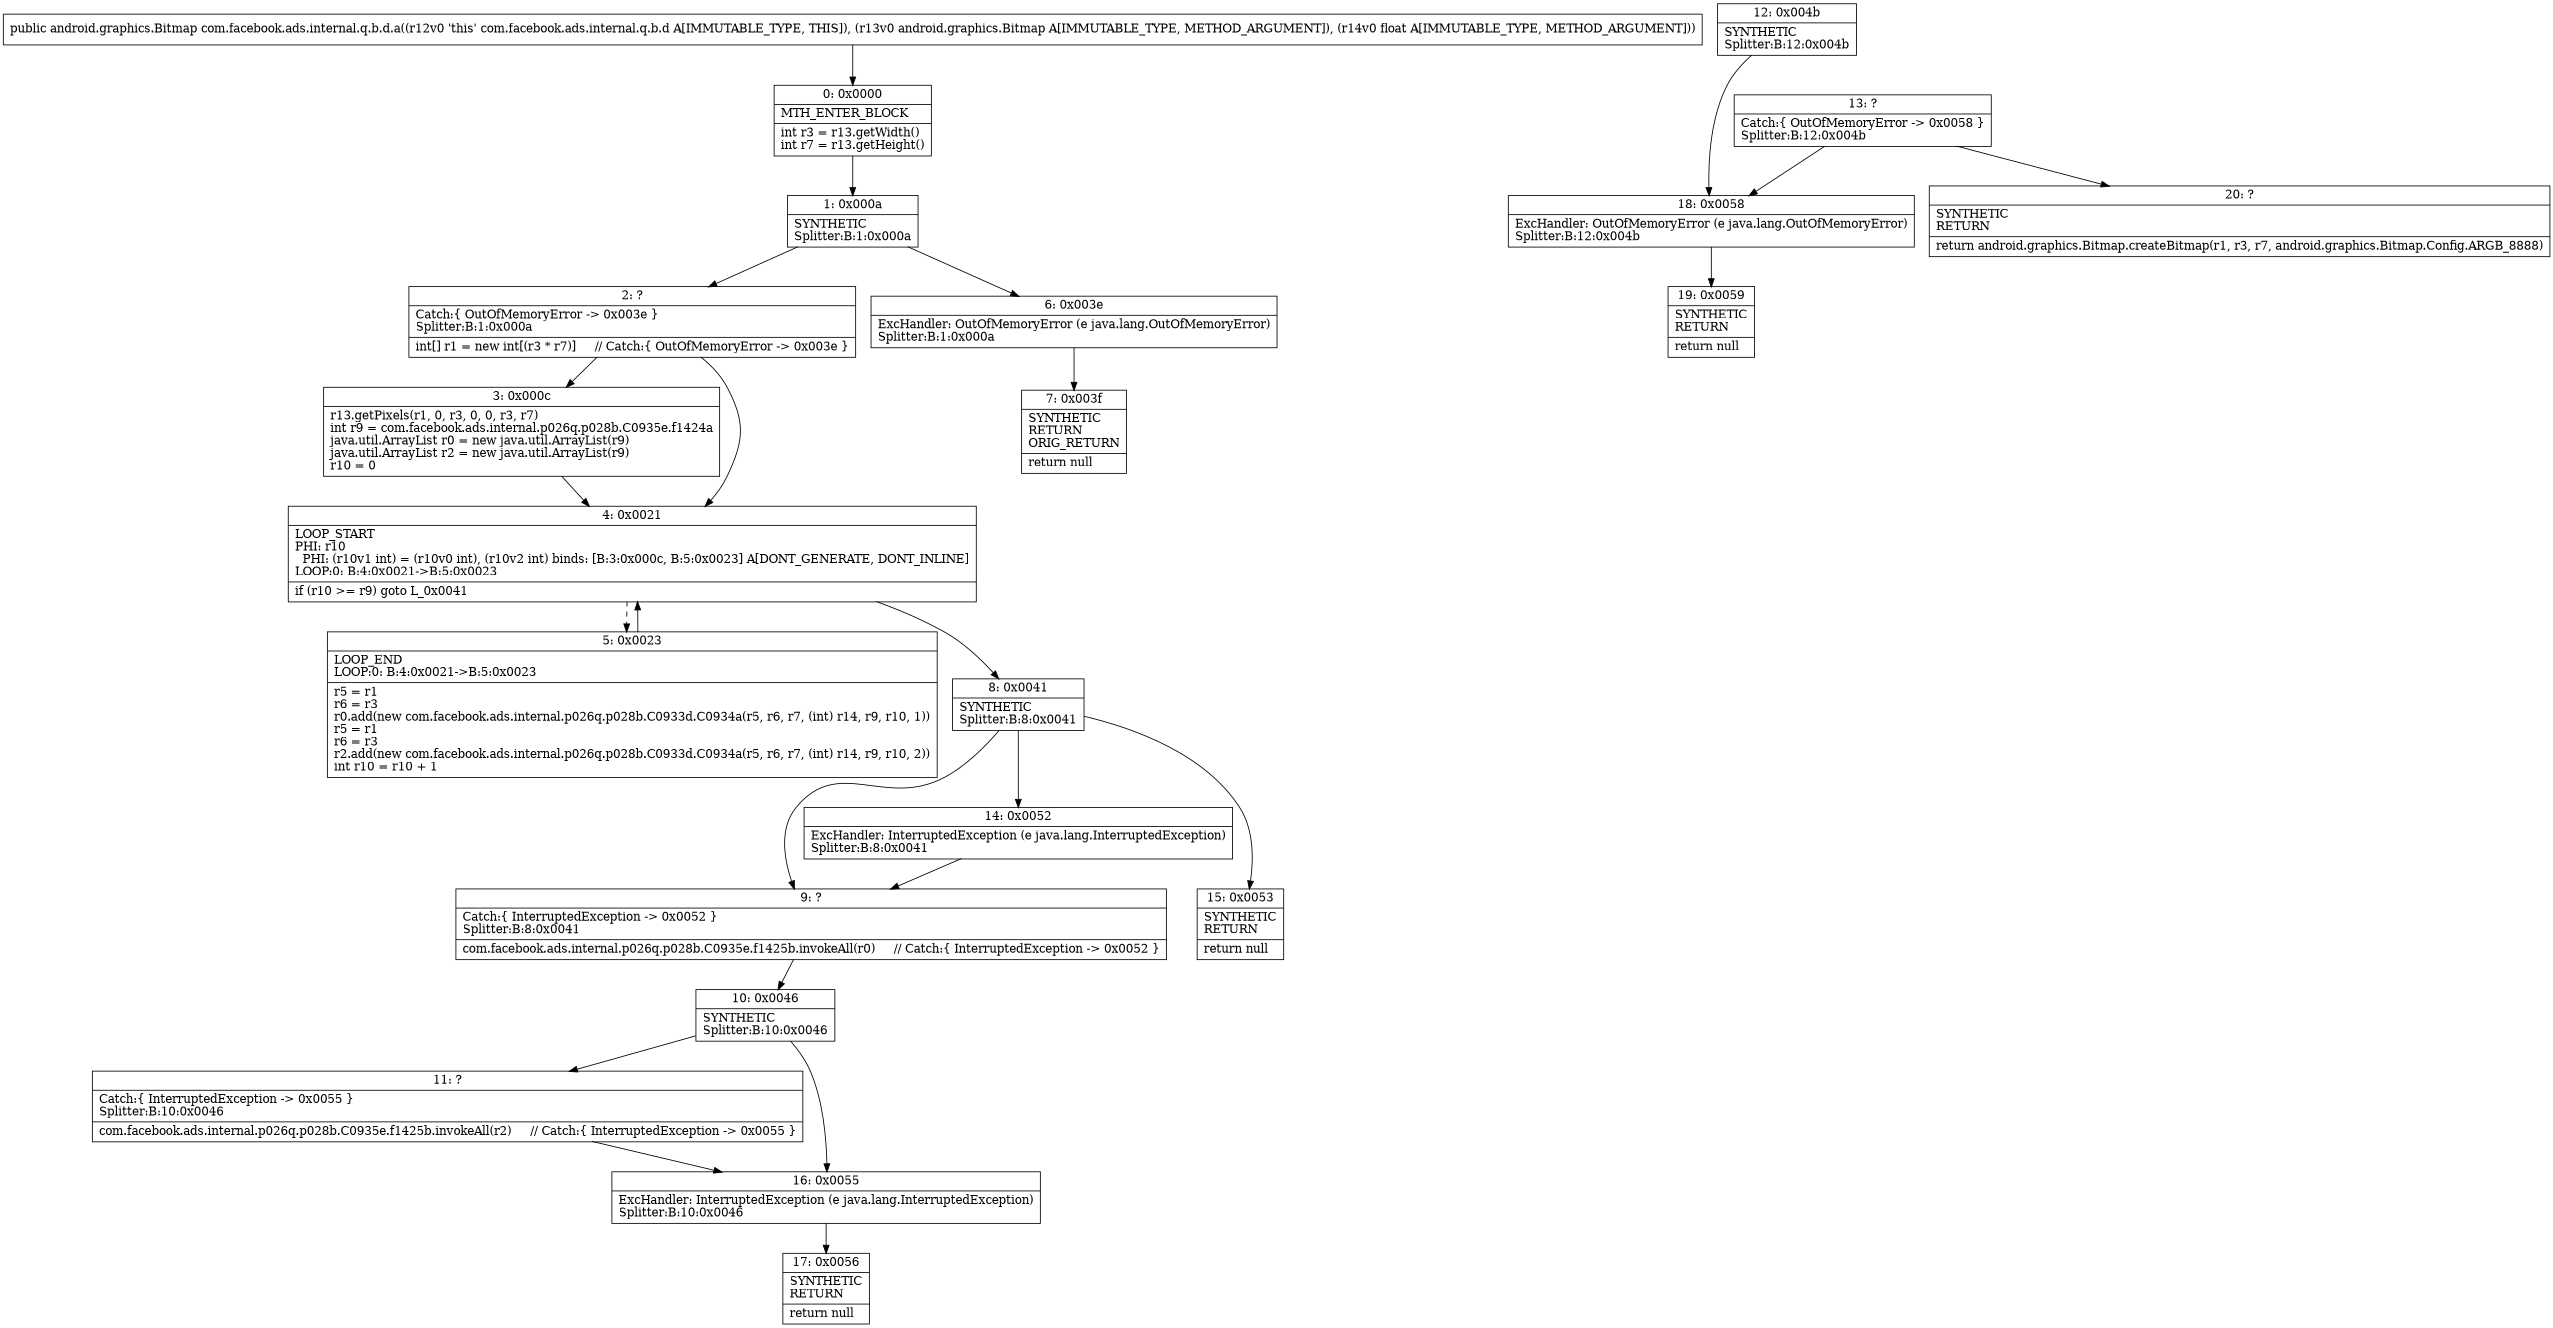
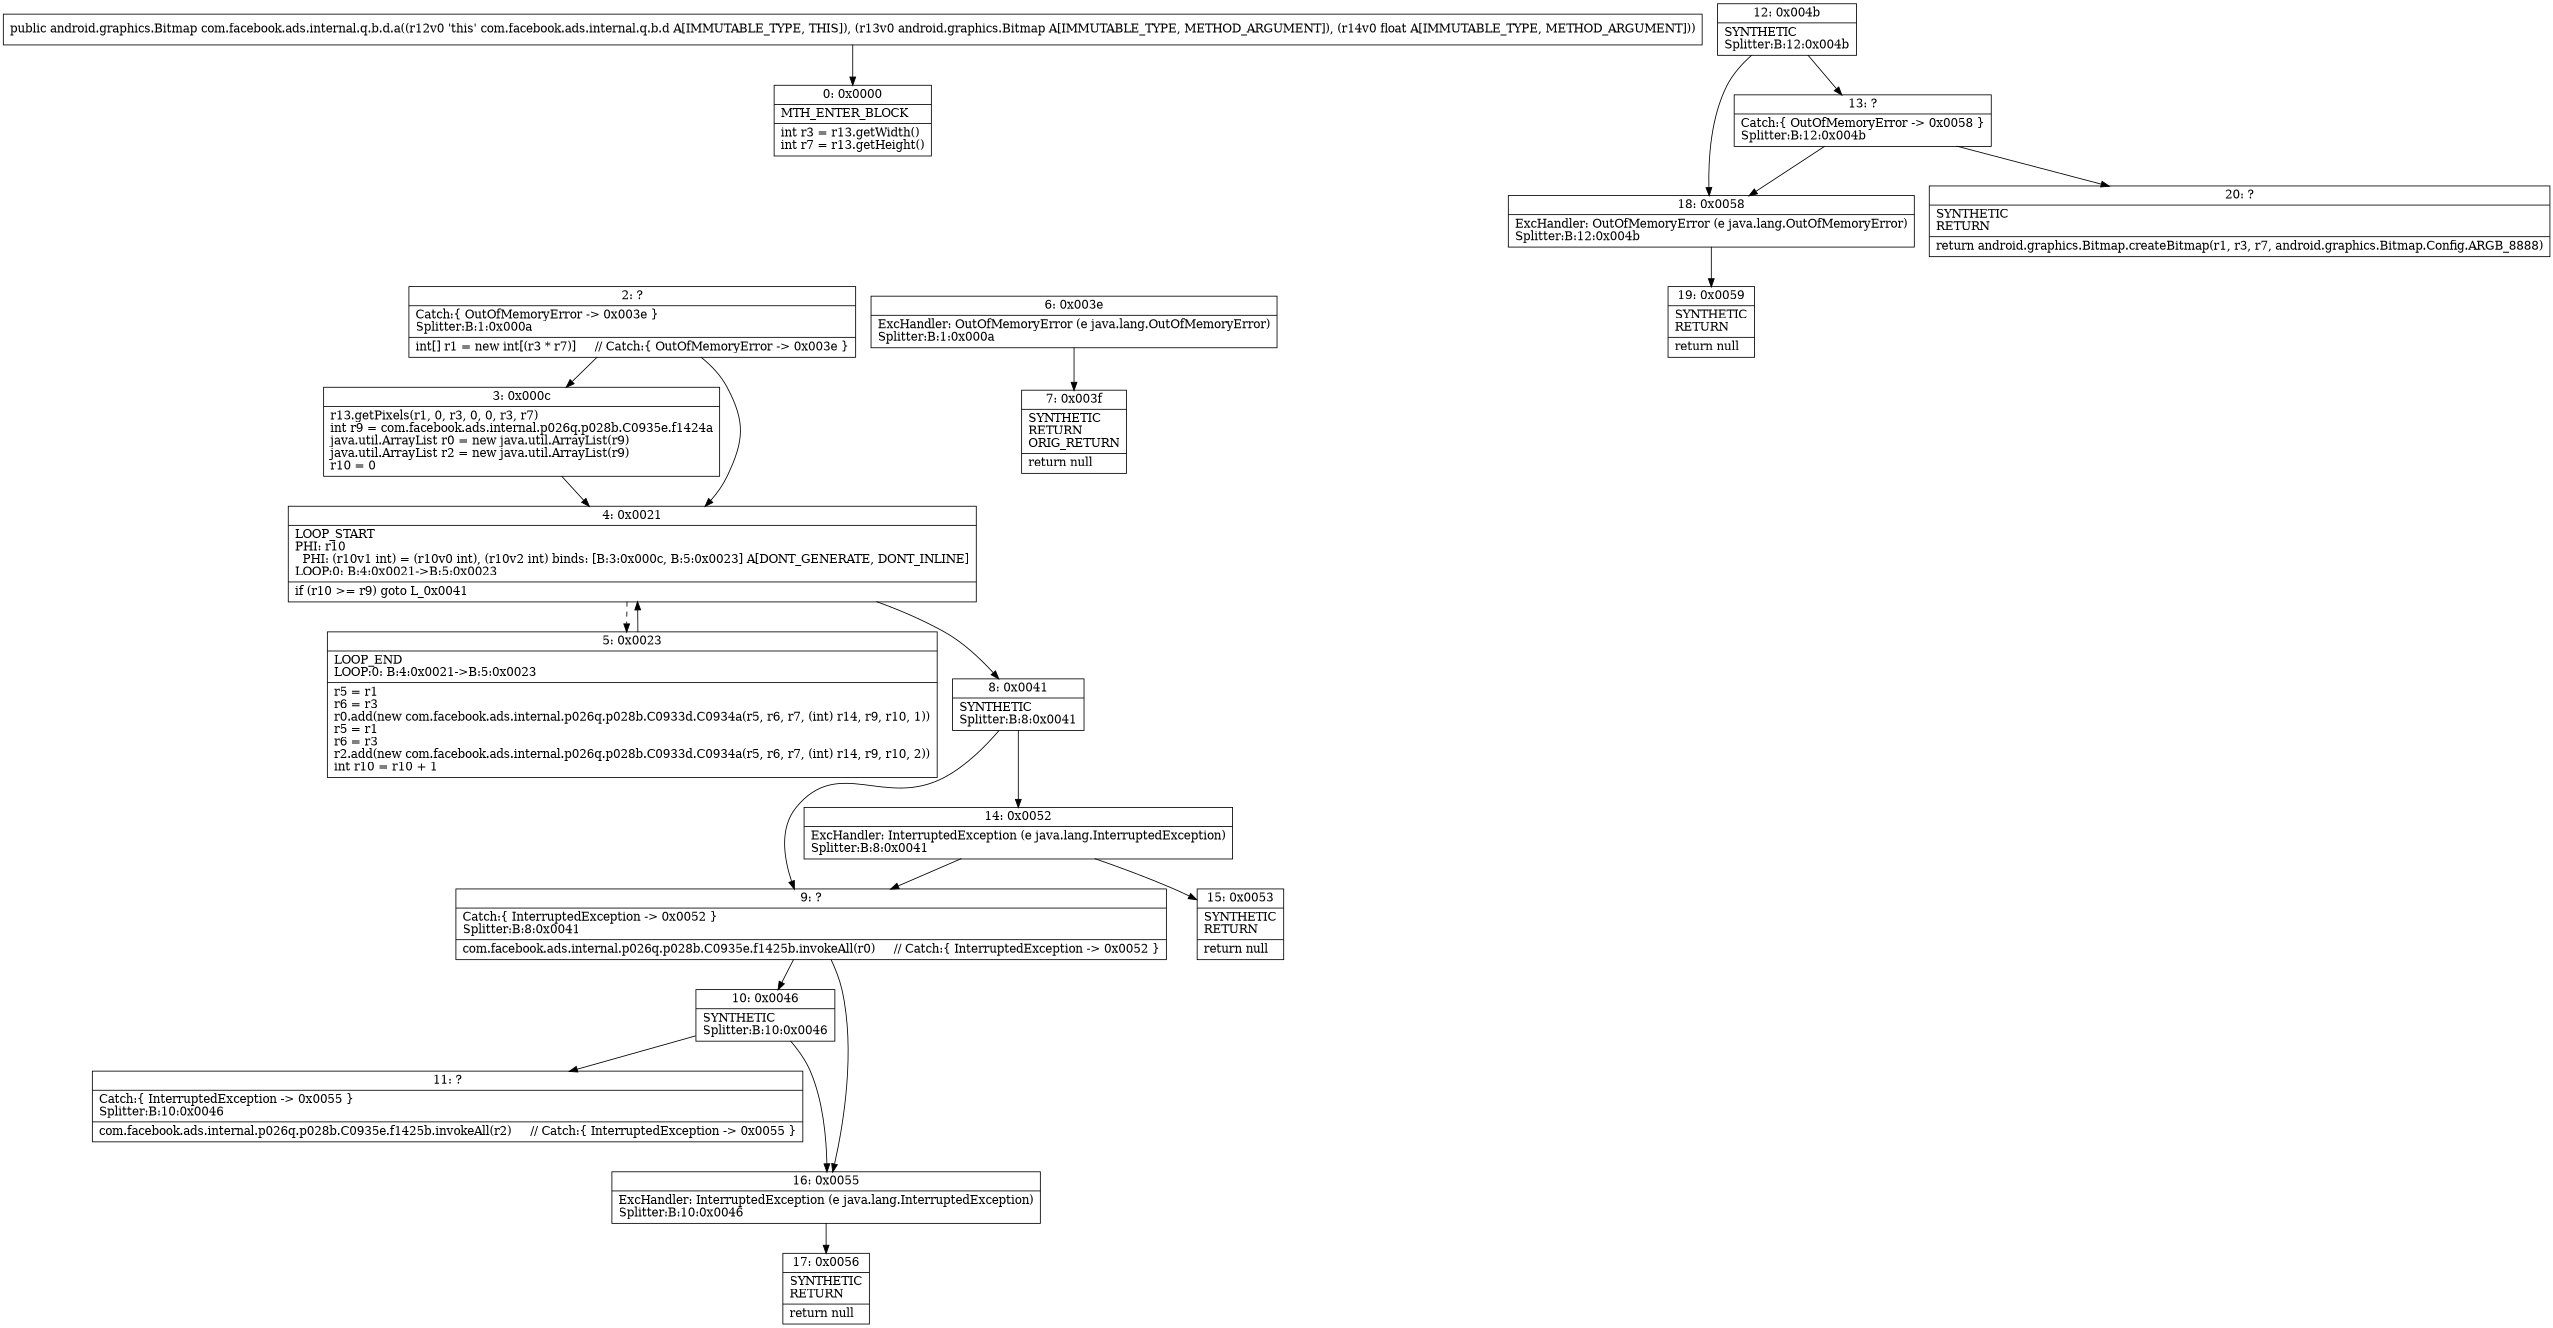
edge "12: 0x004b" -> "13: ?": added
node "1: 0x000a": removed
edge "8: 0x0041" -> "15: 0x0053": now "14: 0x0052" -> "15: 0x0053"
edge "11: ?" -> "16: 0x0055": now "9: ?" -> "16: 0x0055"
